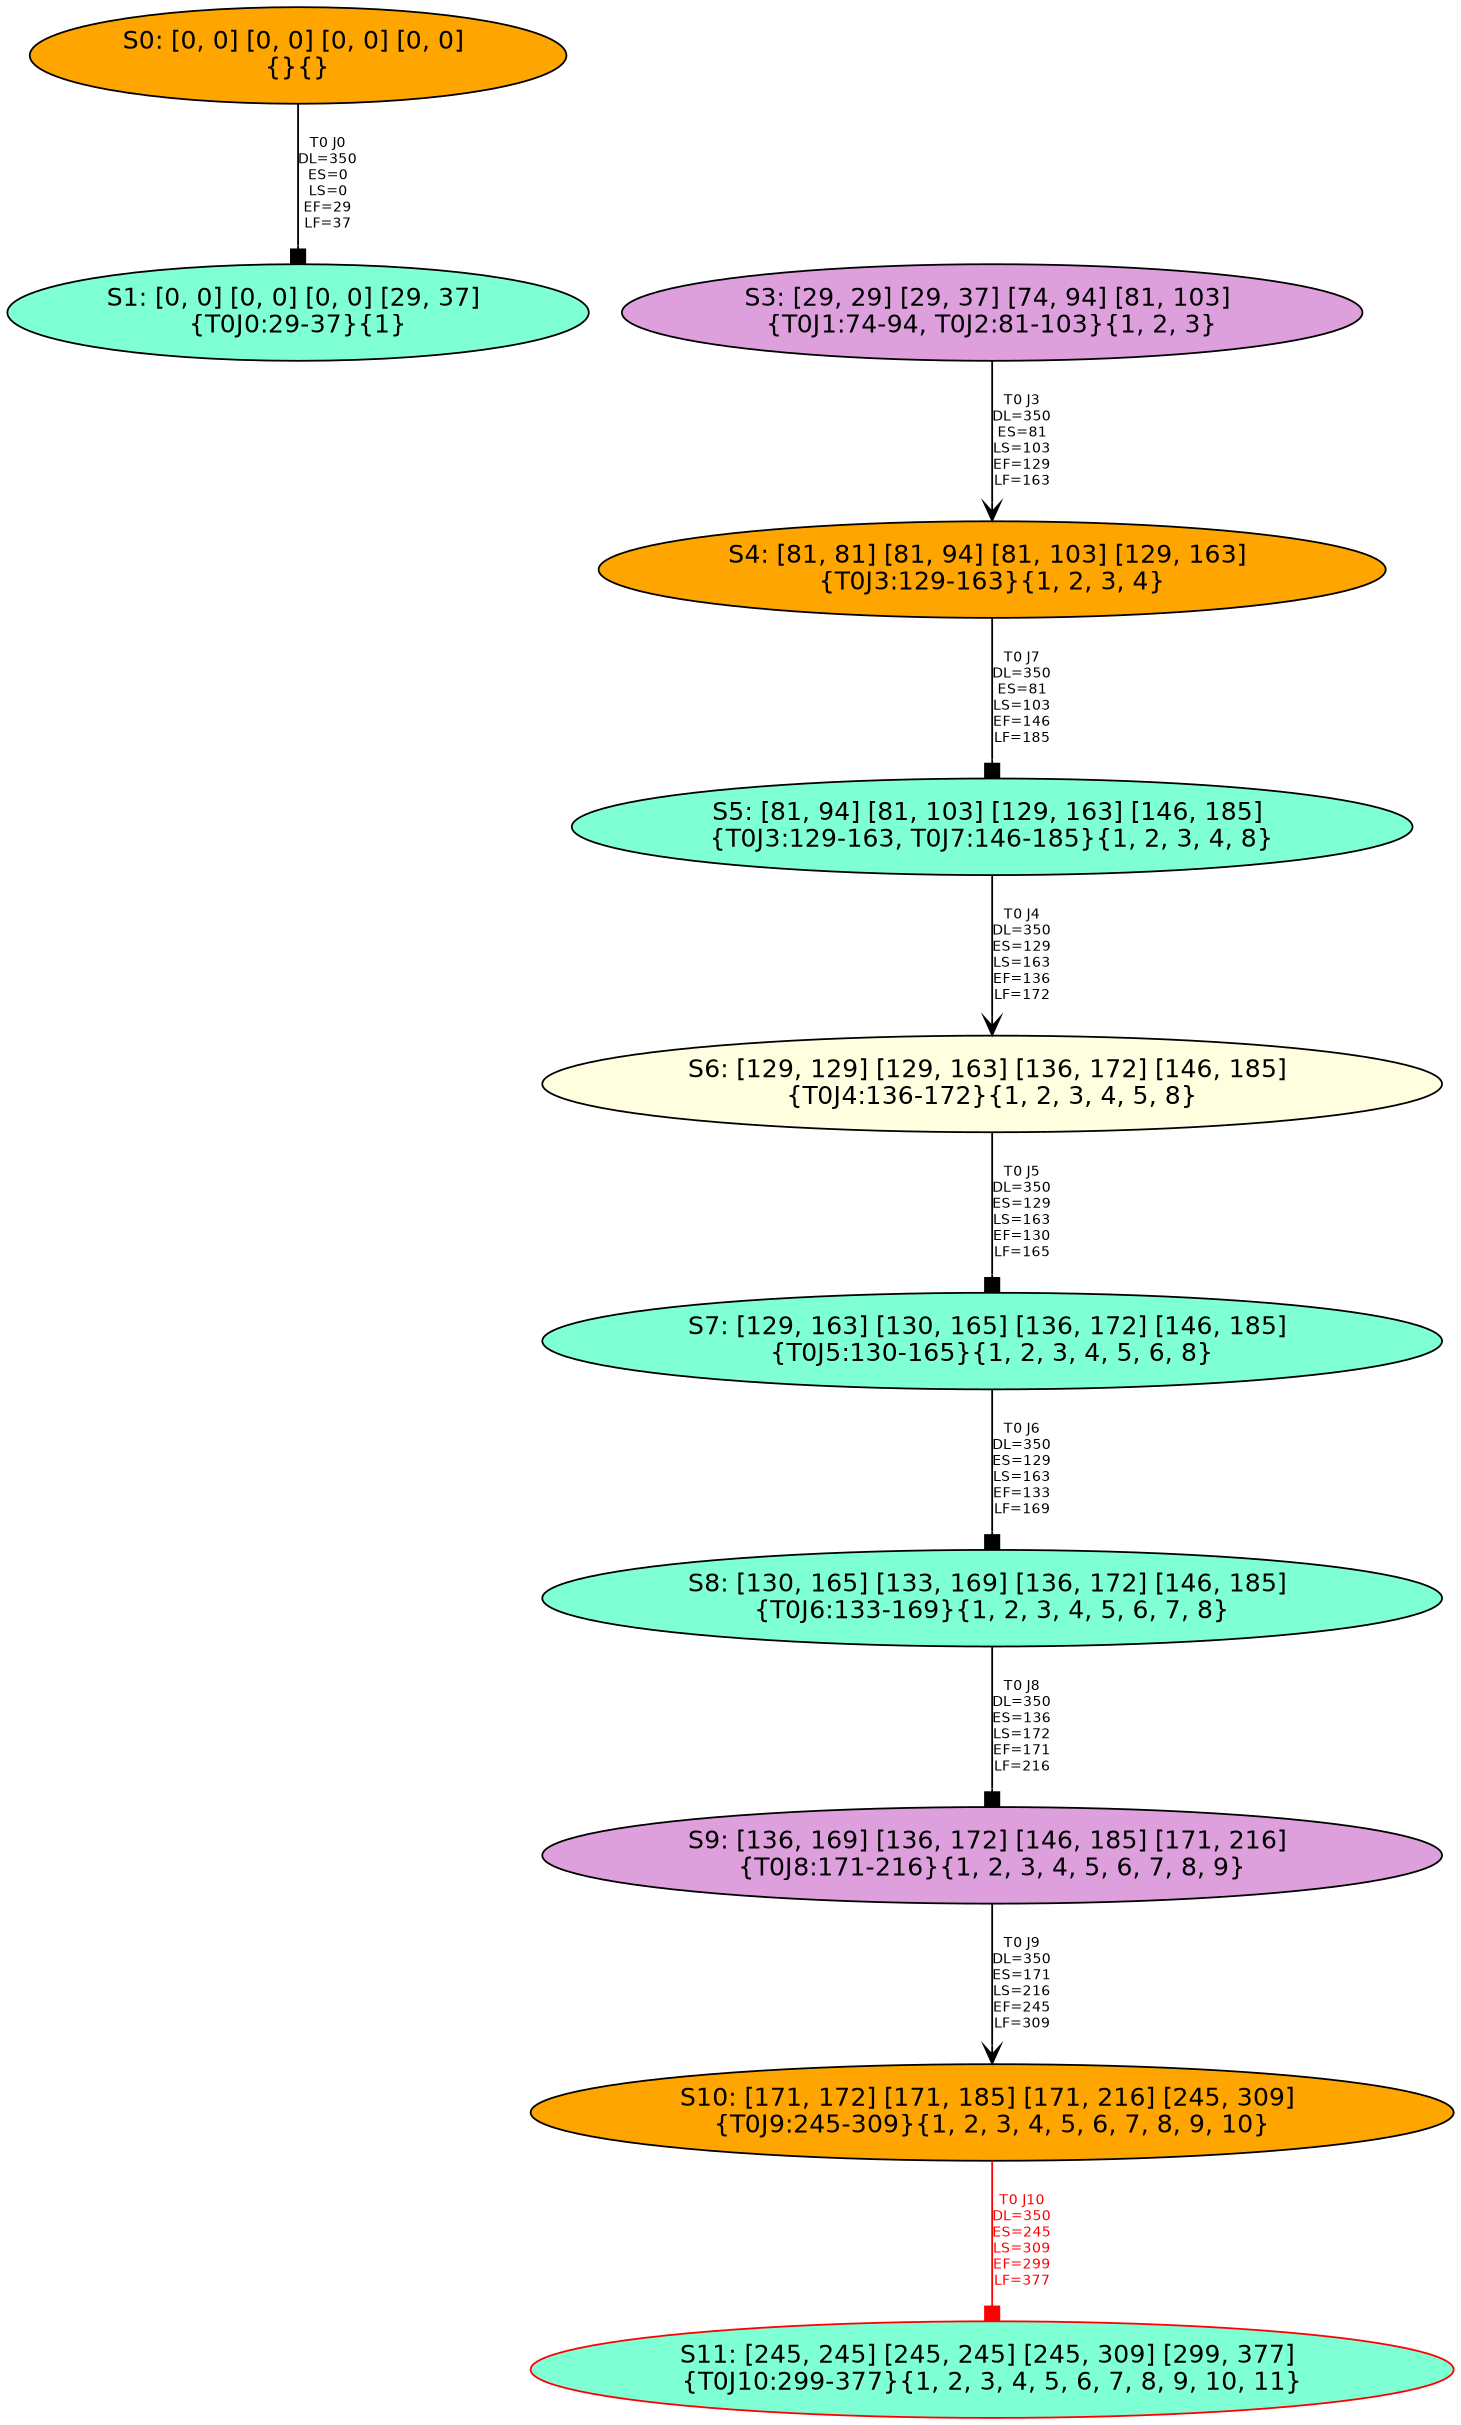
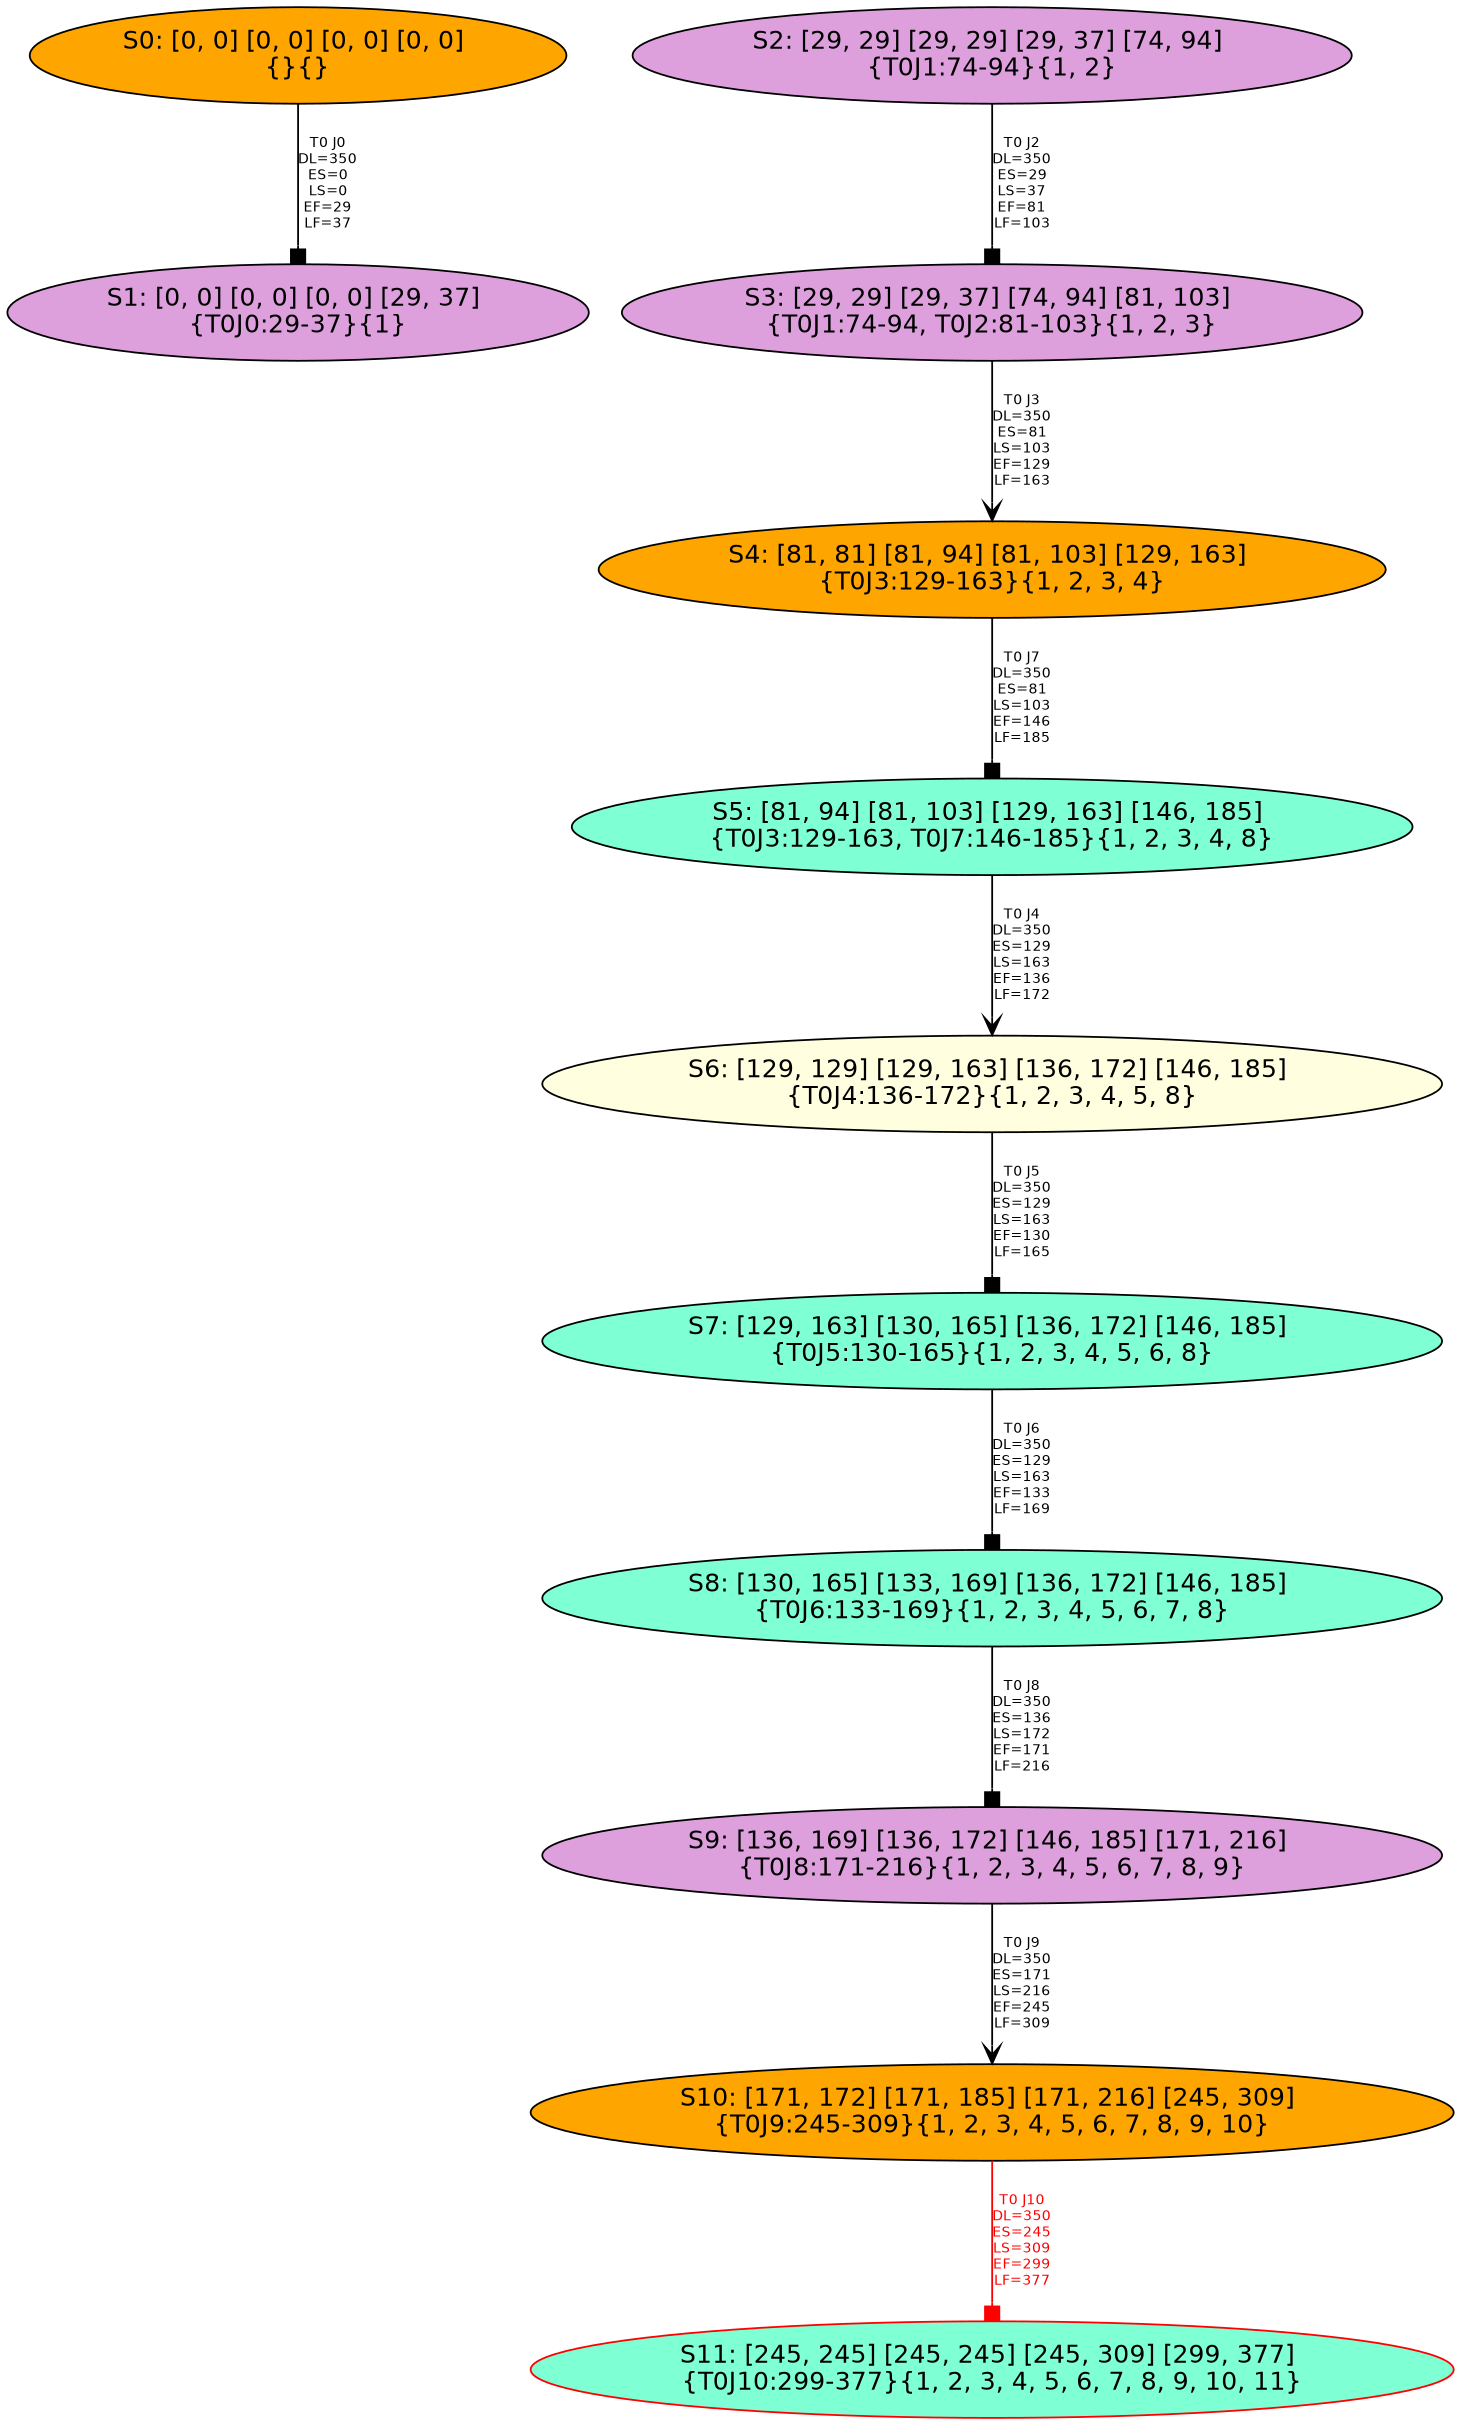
node "S2: [29, 29] [29, 29] [29, 37] [74, 94] {T0J1:74-94}{1, 2}": added
node "S1: [0, 0] [0, 0] [0, 0] [29, 37] {T0J0:29-37}{1}": fillcolor aquamarine -> plum
